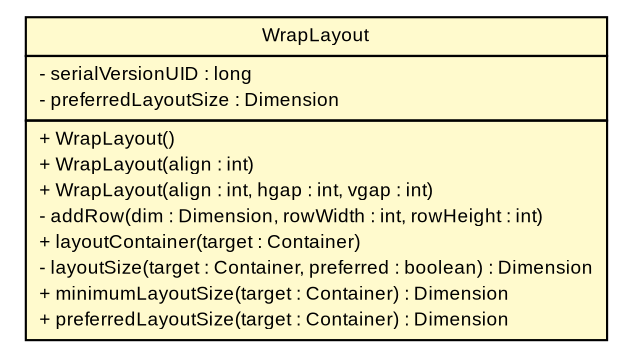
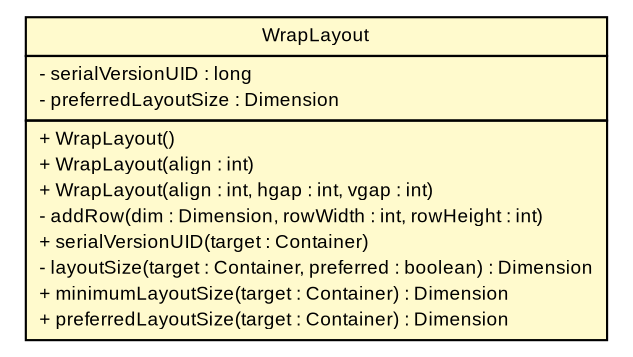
node "WrapLayout": text "+ layoutContainer(target : Container)" -> "+ serialVersionUID(target : Container)"
